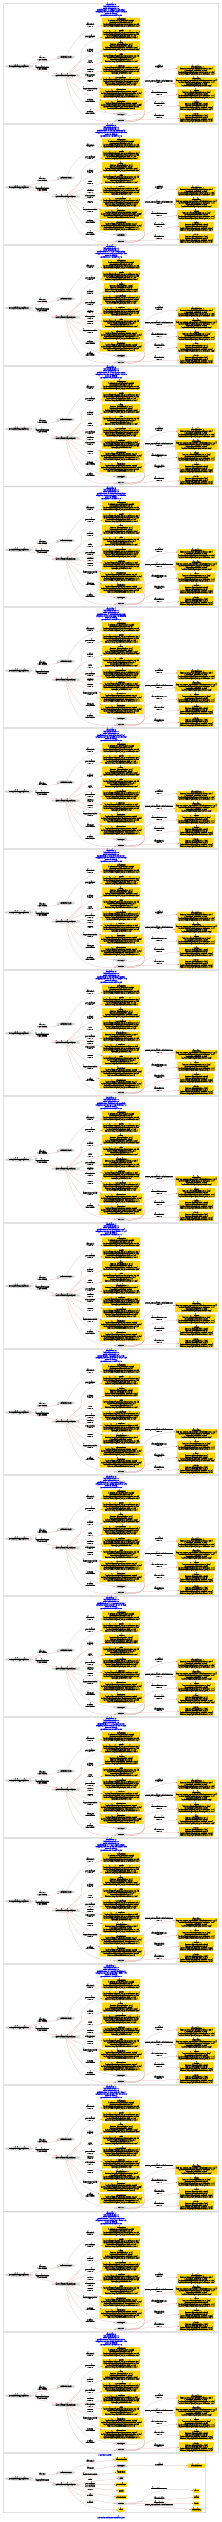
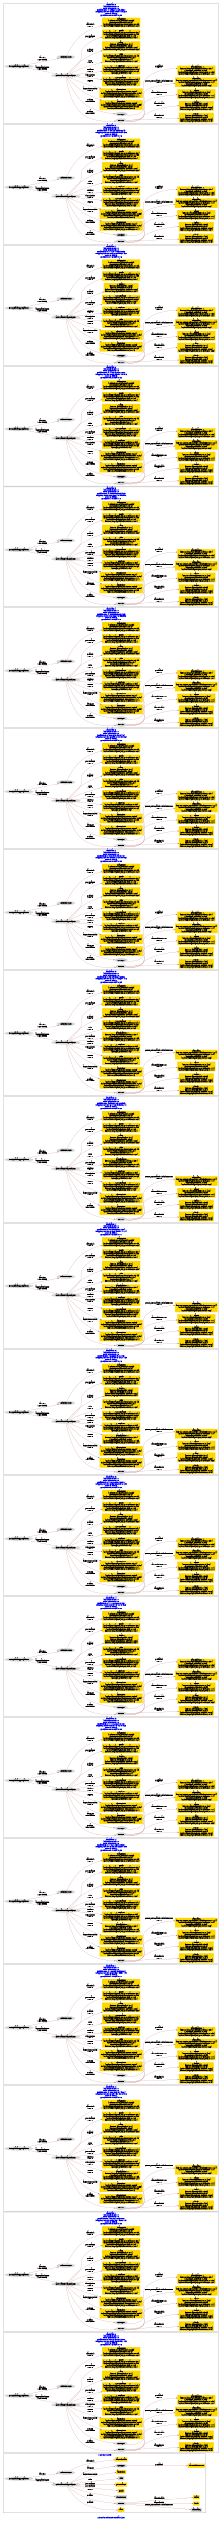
node "classification": label "classification" -> "nameOfThePerson"
node "name": removed
node "dimensions": fillcolor gold -> lightgray
node "nationality": fillcolor gold -> lightgray
